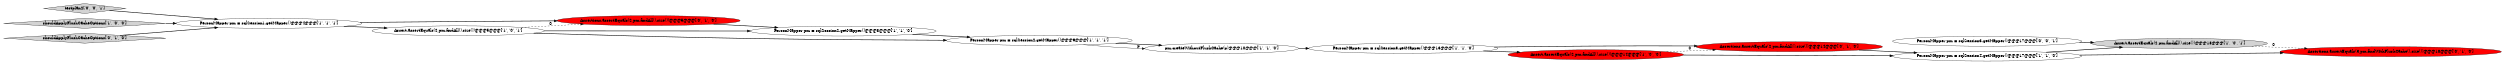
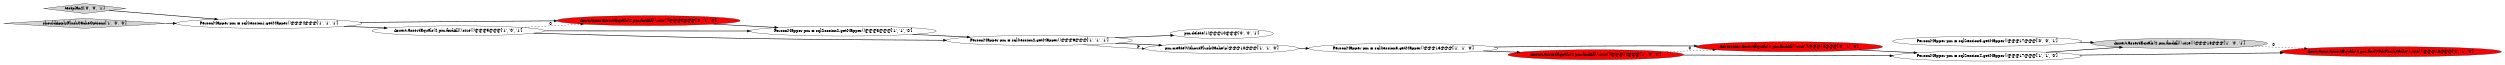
node "pm.delete(1)@@@10@@@['0', '0', '1']": added
node "shouldApplyFlushCacheOptions['0', '1', '0']": removed
